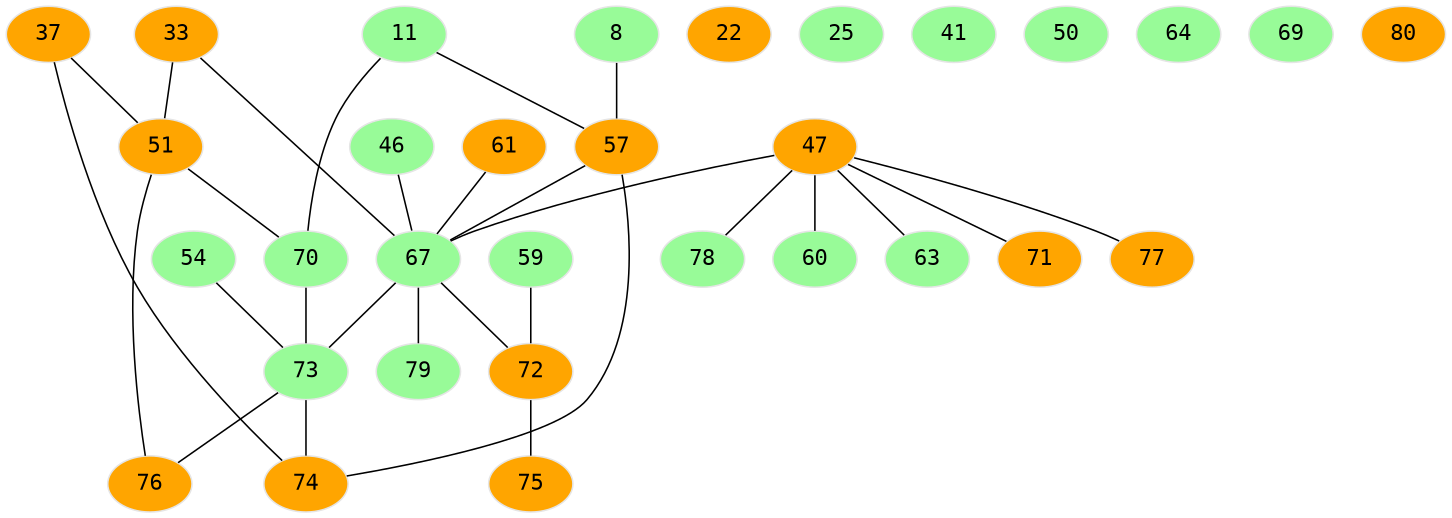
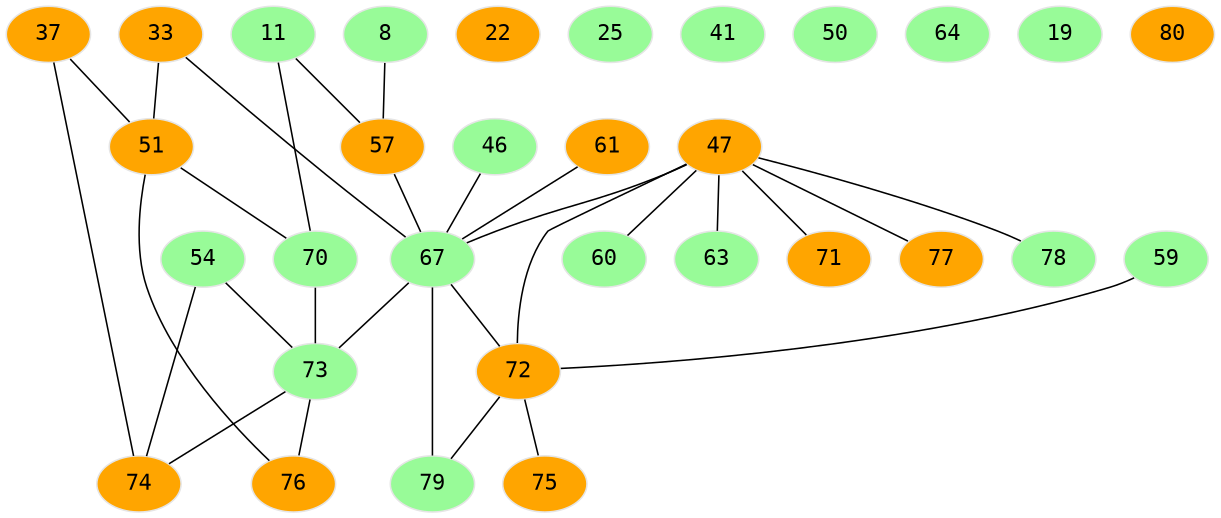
node "69": label "69" -> "19"
edge "47" -- "72": added
edge "57" -- "74": now "54" -- "74"
edge "72" -- "79": added
